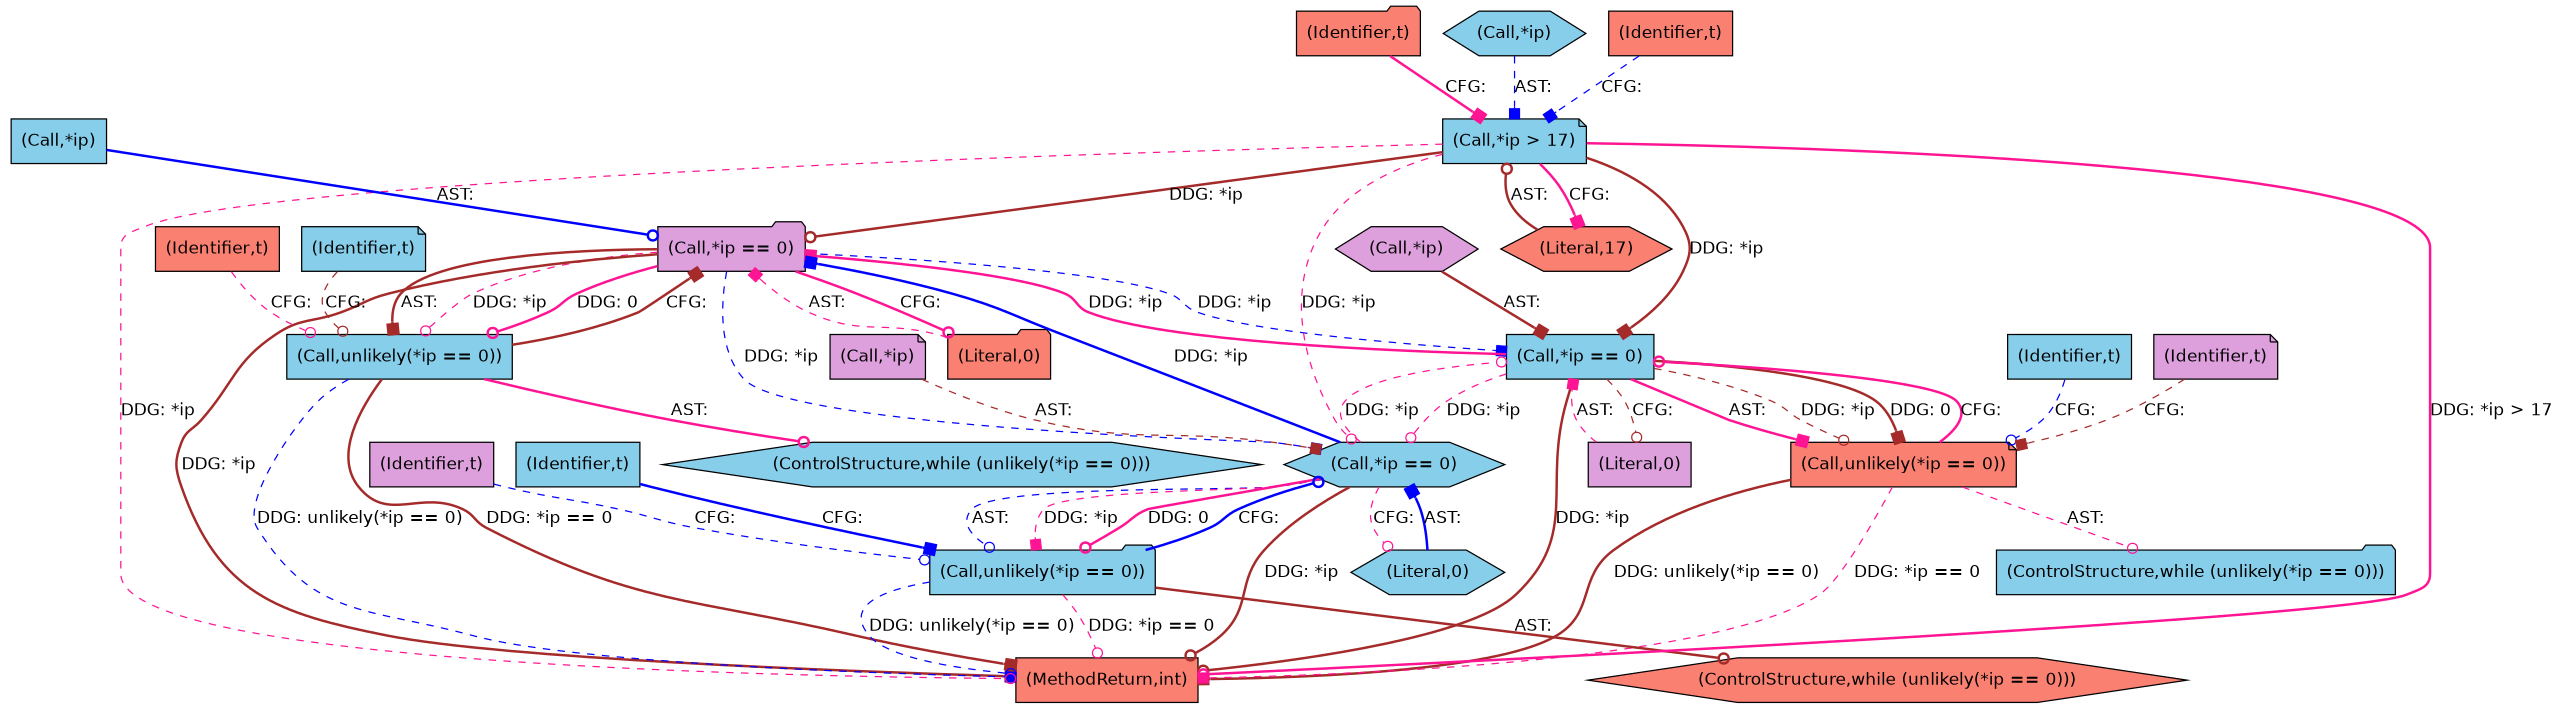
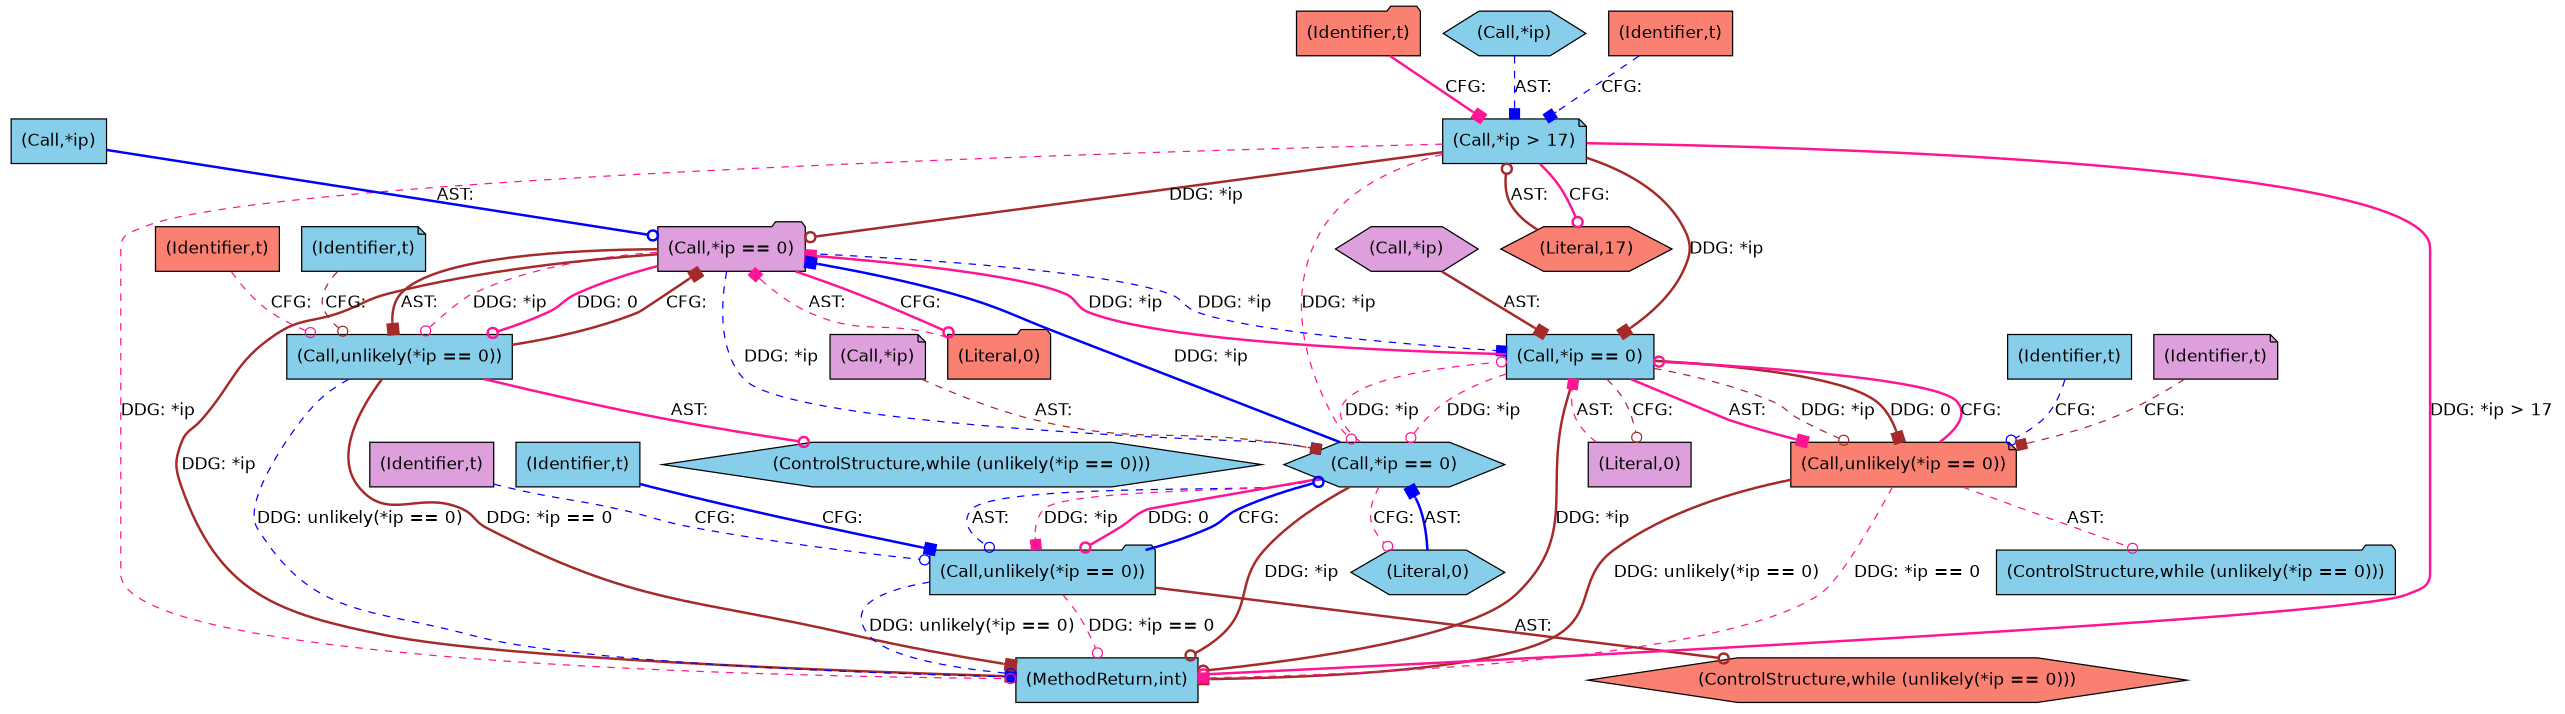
edge "(Call,*ip > 17)" -> "(Literal,17)": arrowhead box -> odot
node "(MethodReturn,int)": fillcolor salmon -> skyblue
